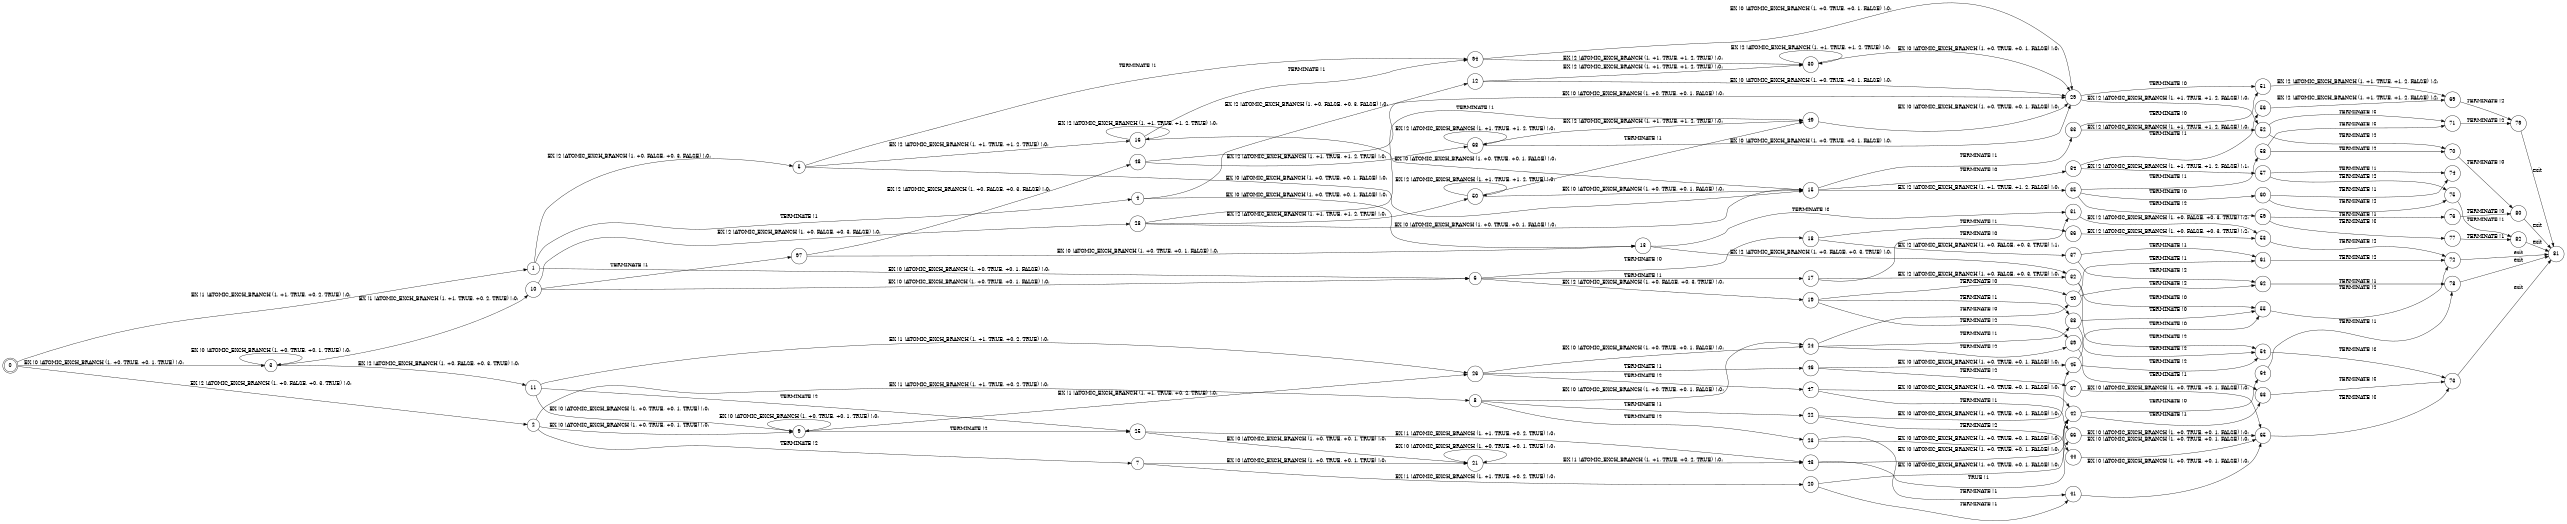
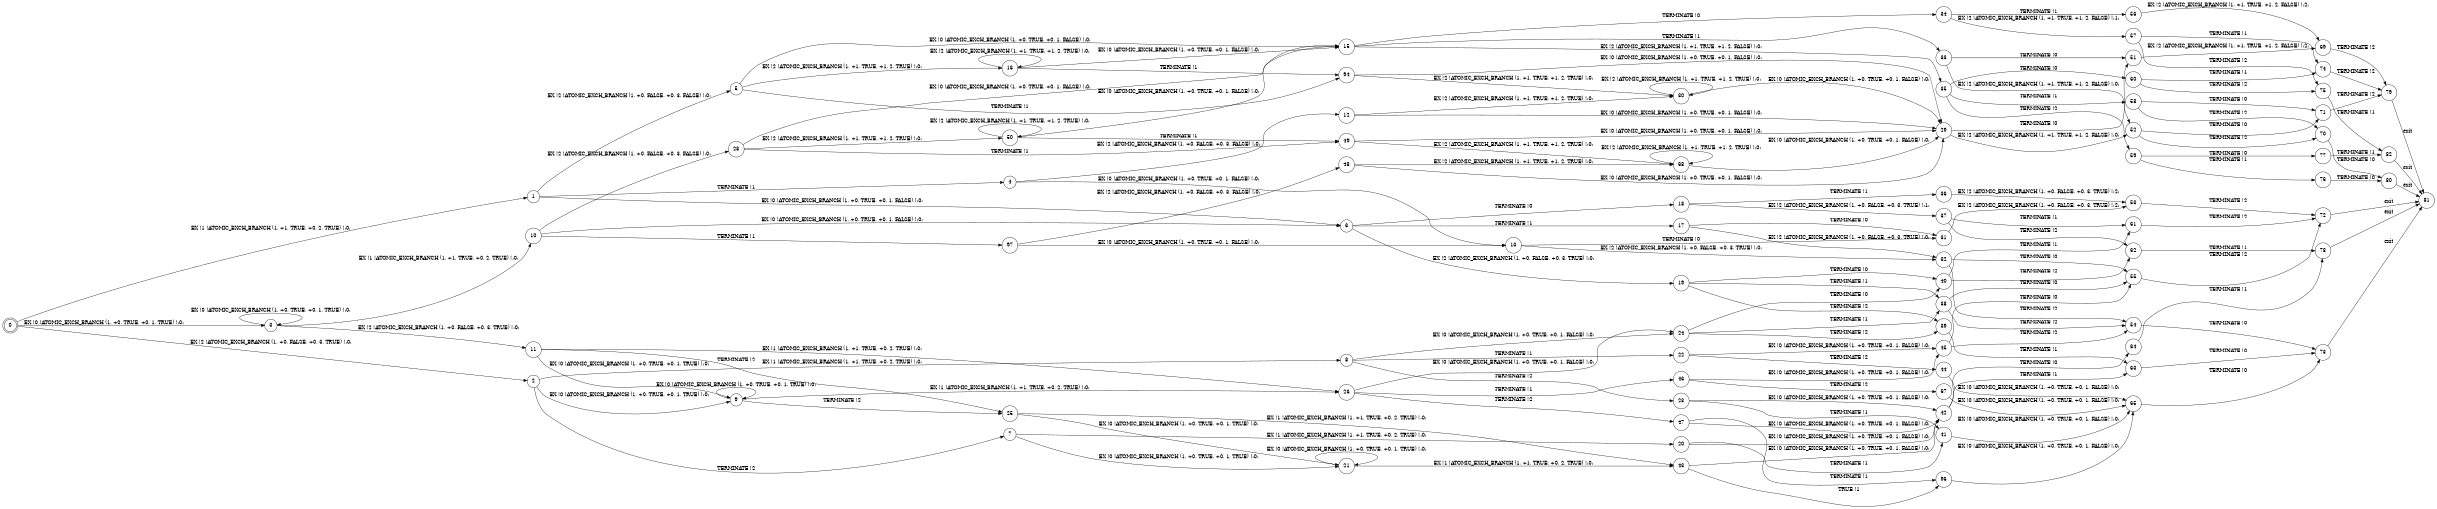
edge "74" -> "79": added, label "TERMINATE !2"
edge "68" -> "49": reversed
node "66": label "66" -> "96"
